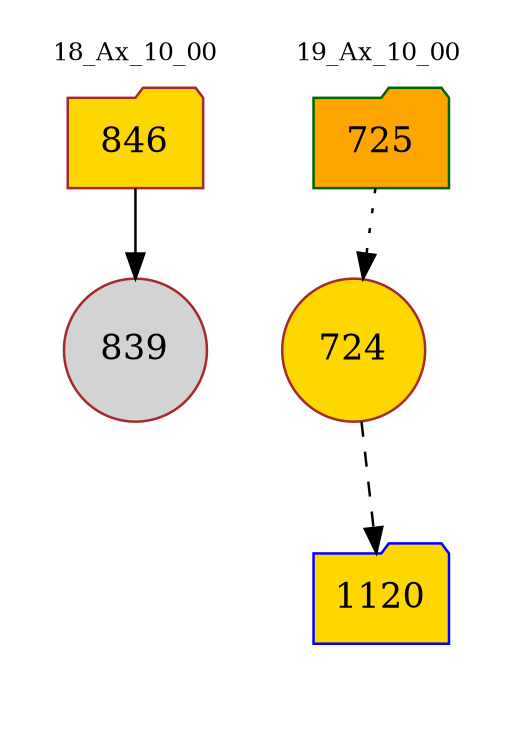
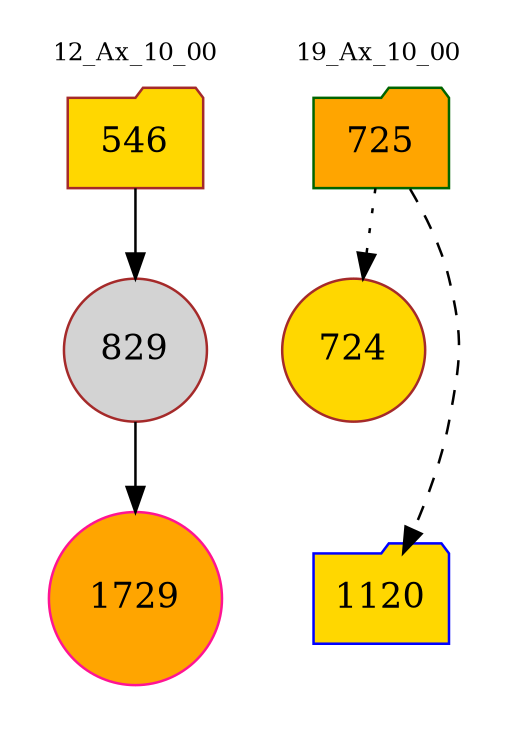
cluster "18_Ax_10_00": label "18_Ax_10_00" -> "12_Ax_10_00"
node "846": label "846" -> "546"
node "839": label "839" -> "829"
edge "724" -> "1120": now "725" -> "1120"
node "1729": added
